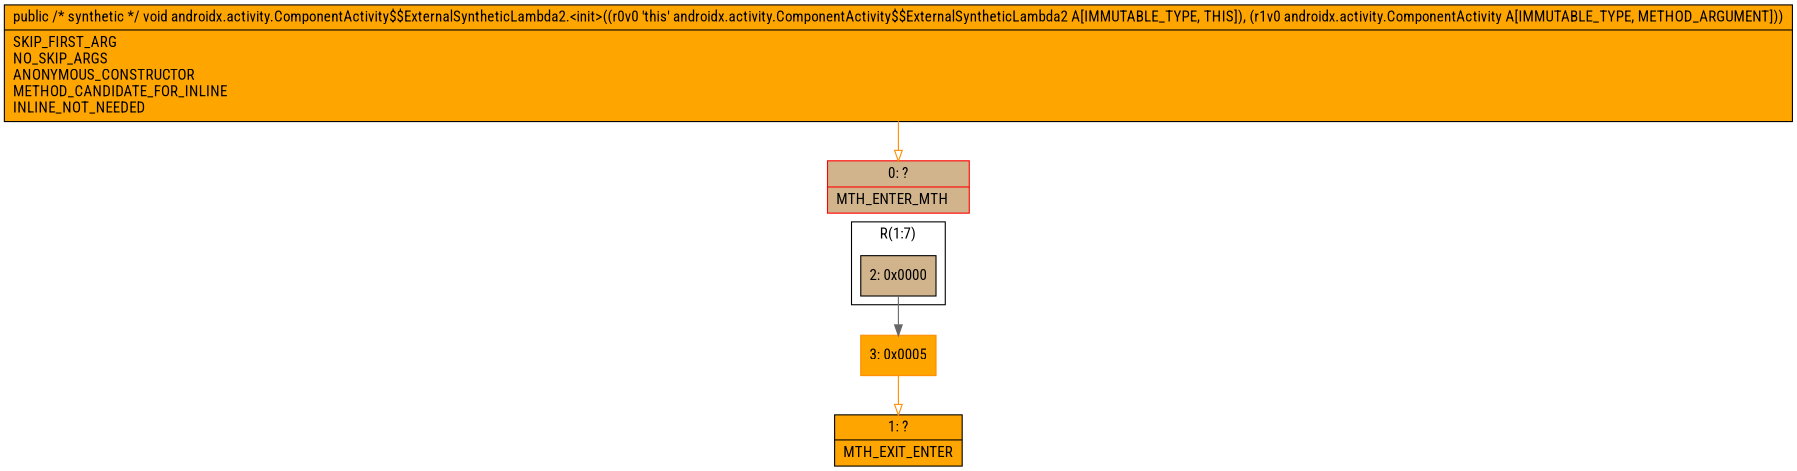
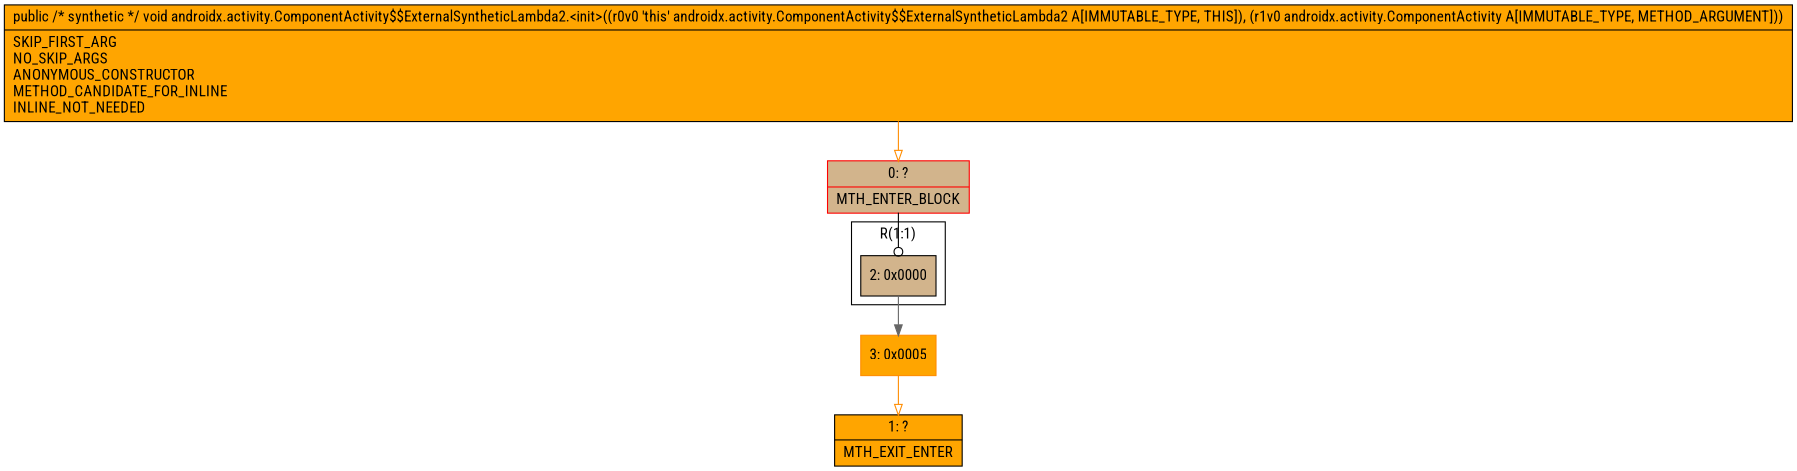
node "0: ?": text "MTH_ENTER_MTH" -> "MTH_ENTER_BLOCK"
edge "0: ?" -> "2: 0x0000": added
cluster "R(1:7)": label "R(1:7)" -> "R(1:1)"
